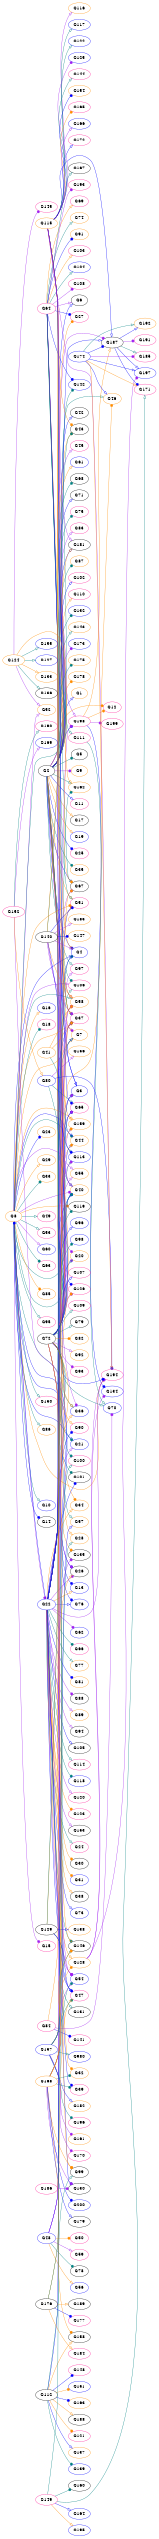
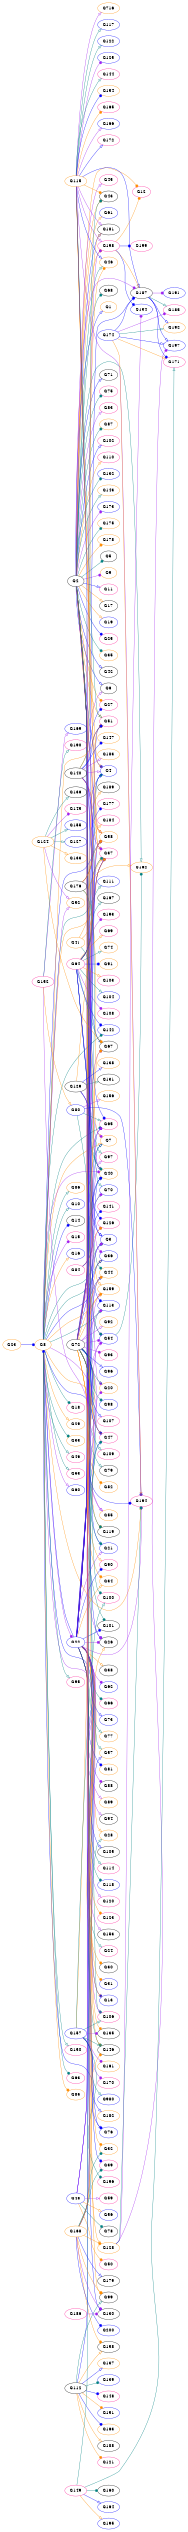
node "G116": label "G116" -> "G716"
node "G191": color deeppink -> blue
edge "G174" -> "G46": now "G115" -> "G46"
edge "G198" -> "G199": color purple -> blue
node "G111": color deeppink -> blue
edge "G2" -> "G198": color blue -> darkorange
edge "G111" -> "G70": now "G64" -> "G70"
edge "G8" -> "G23": reversed
edge "G22" -> "G162": now "G54" -> "G162"
edge "G22" -> "G58": color purple -> blue
edge "G72" -> "G36": color darkorange -> blue
edge "G128" -> "G194": color purple -> teal
